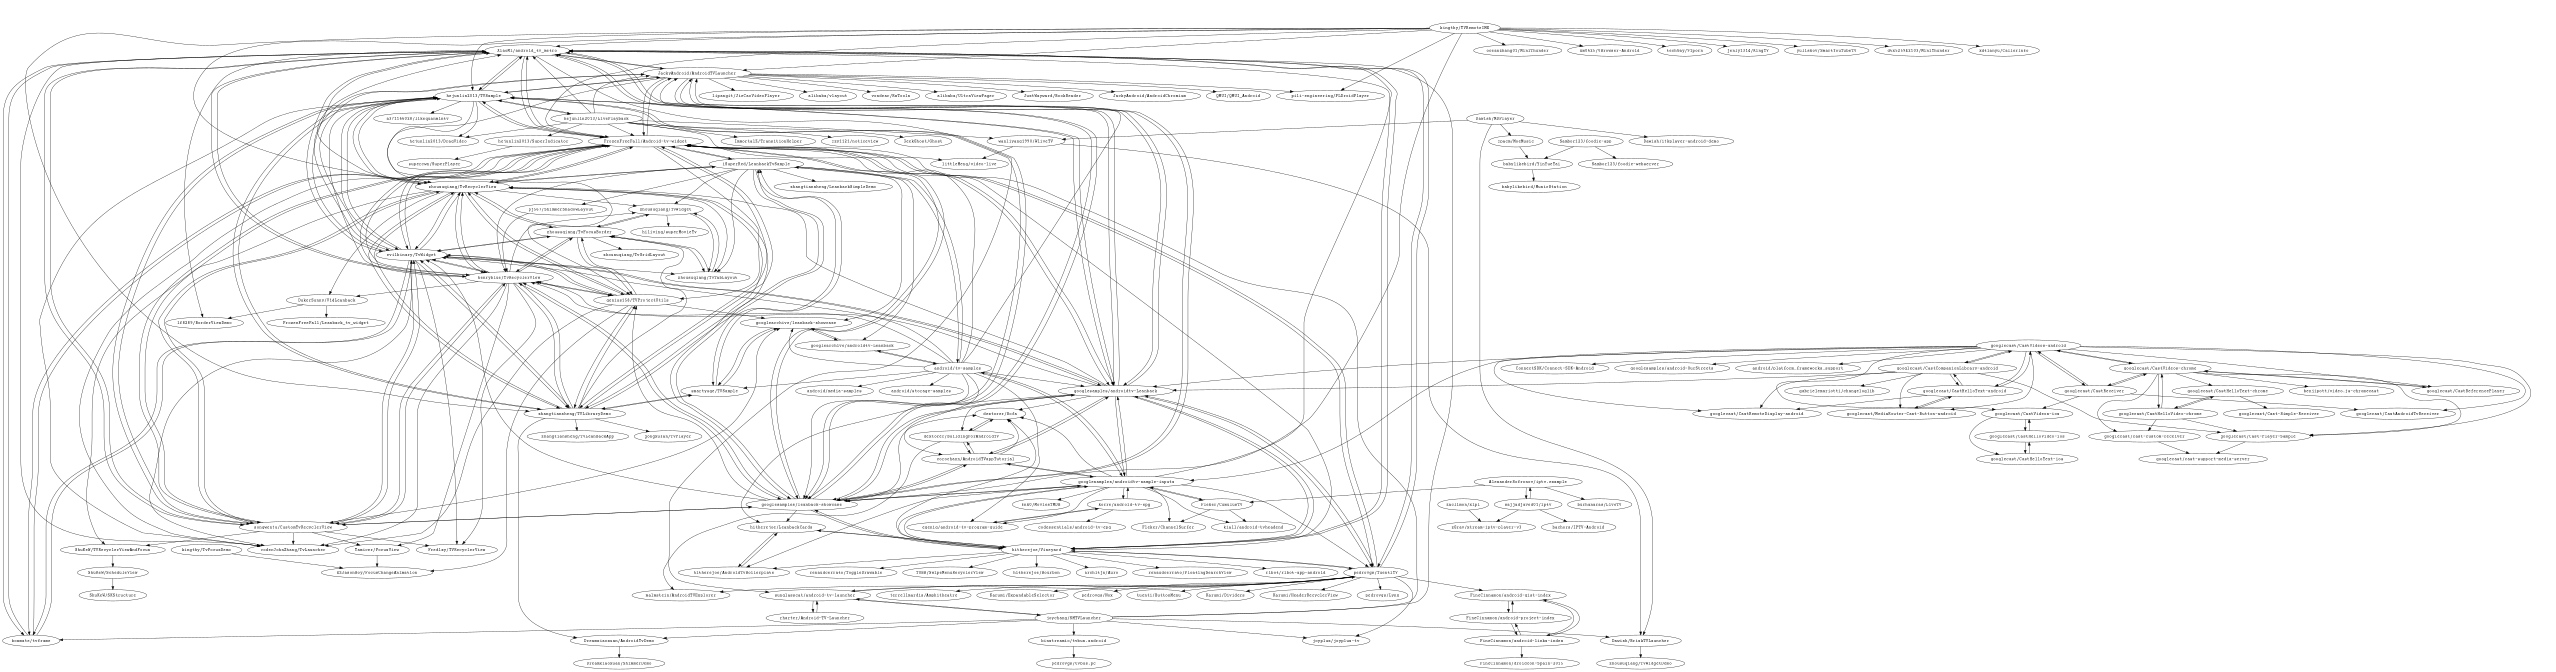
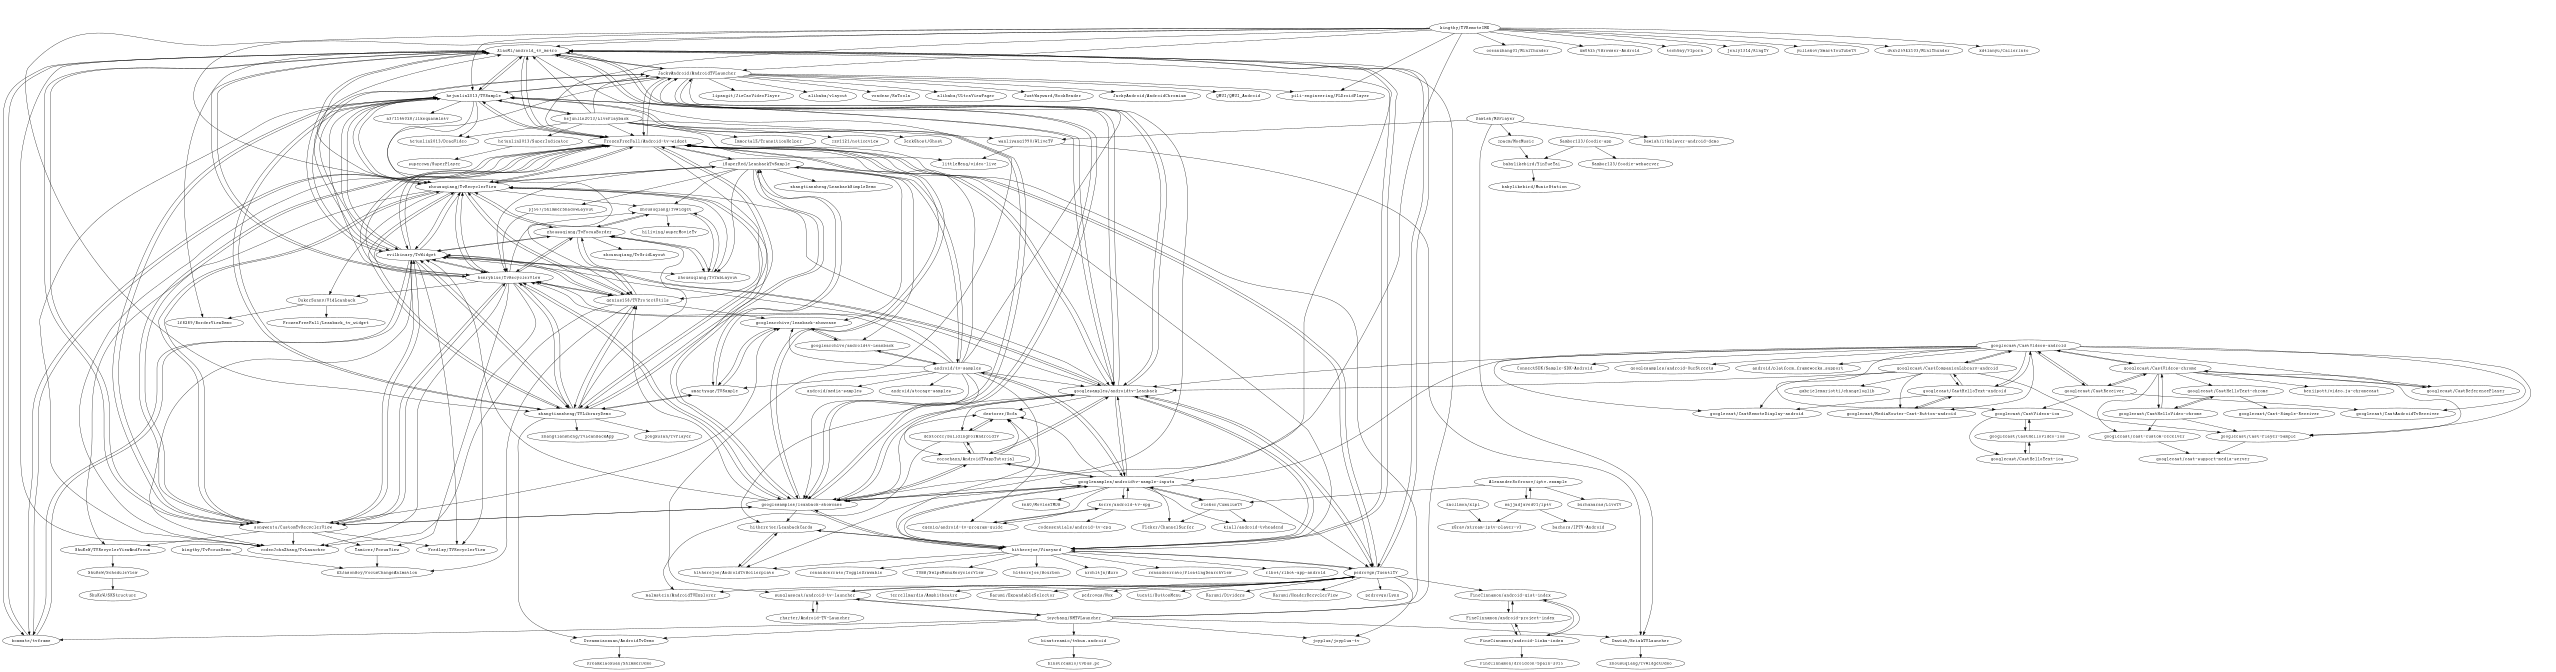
edge "googlesamples/leanback-showcase" -> "JackyAndroid/AndroidTVLauncher": removed
node "ConnectSDK/Connect-SDK-Android": label "ConnectSDK/Connect-SDK-Android" -> "ConnectSDK/Sample-SDK-Android"
node "pedrovgs/tvbus.pc": label "pedrovgs/tvbus.pc" -> "binstreamio/tvbus.pc"
